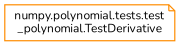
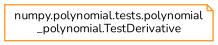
node "numpy.polynomial.tests.test _polynomial.TestDerivative": label "numpy.polynomial.tests.test _polynomial.TestDerivative" -> "numpy.polynomial.tests.polynomial _polynomial.TestDerivative"
